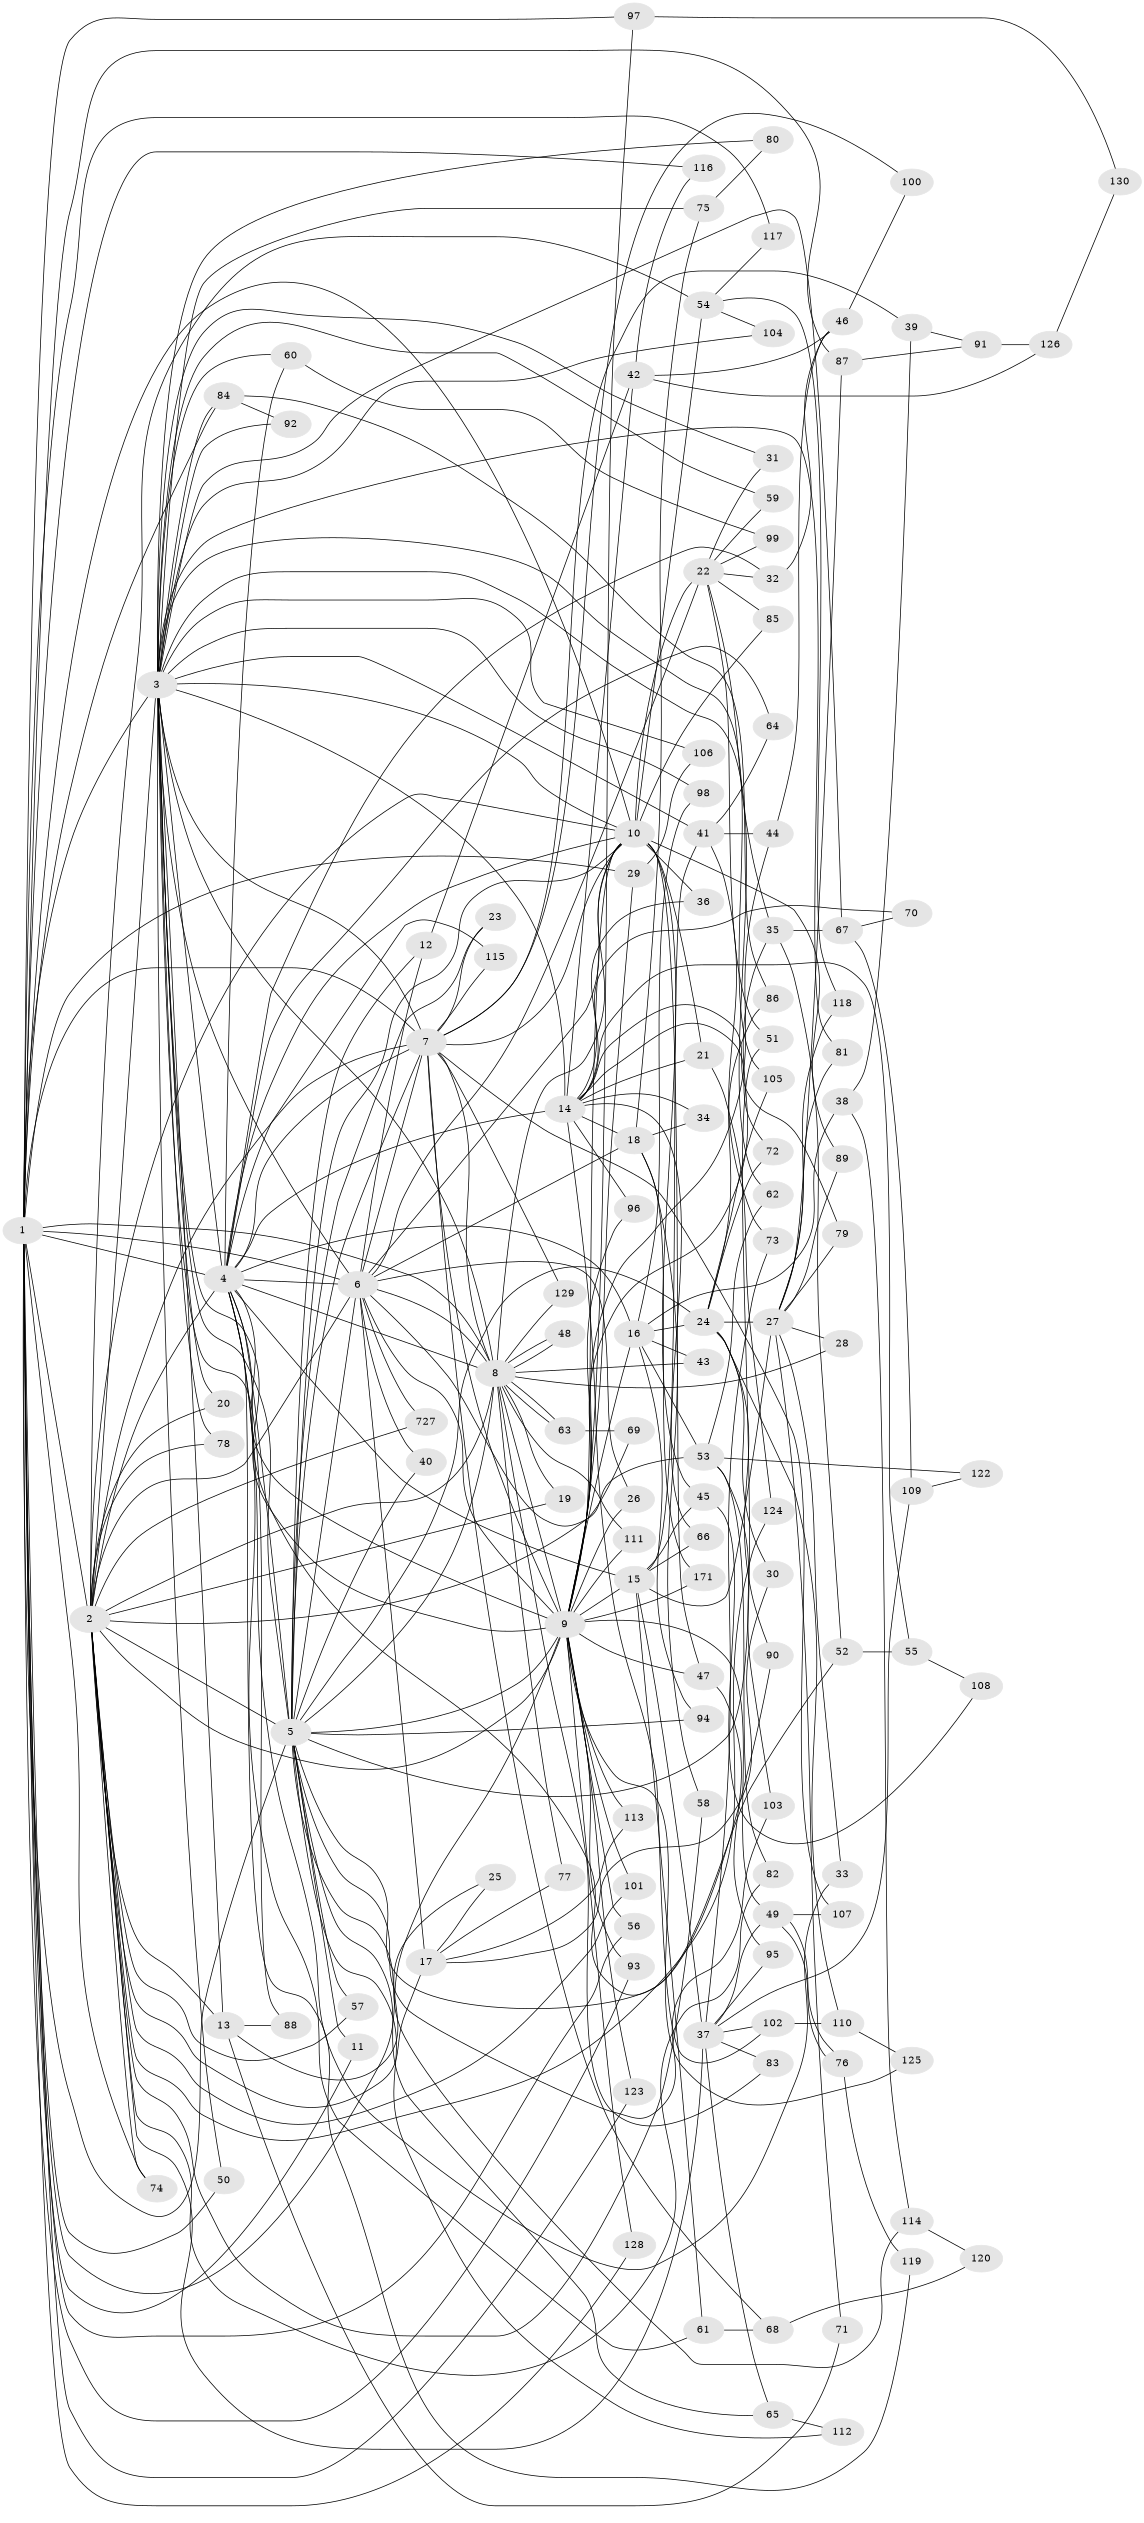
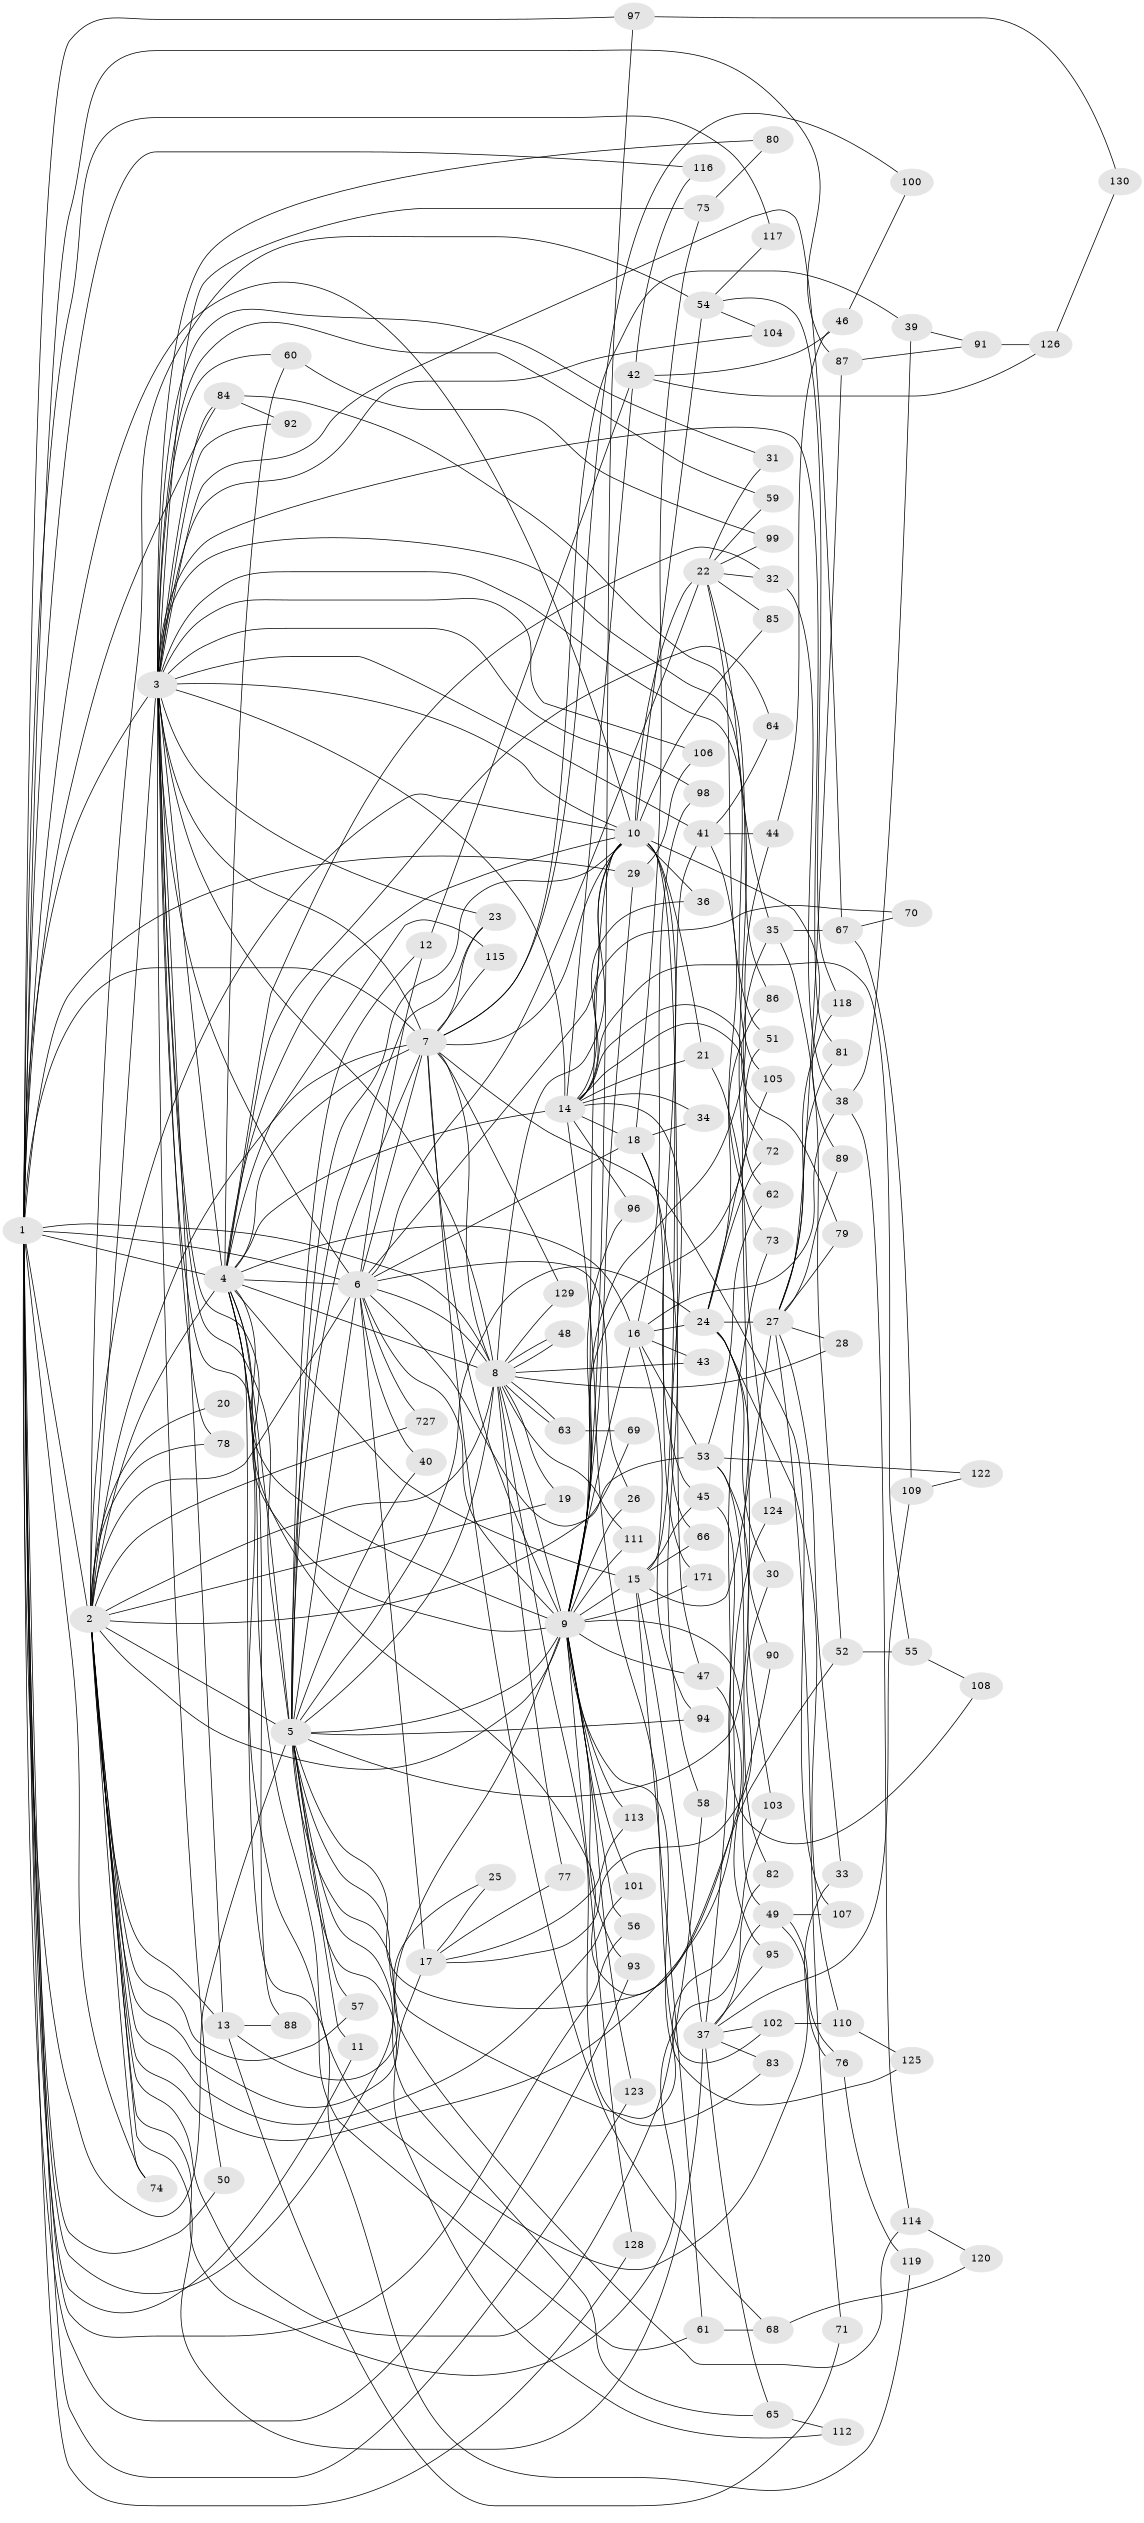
edge "46" -- "32": now "38" -- "32"
edge "3" -- "20": now "3" -- "23"
